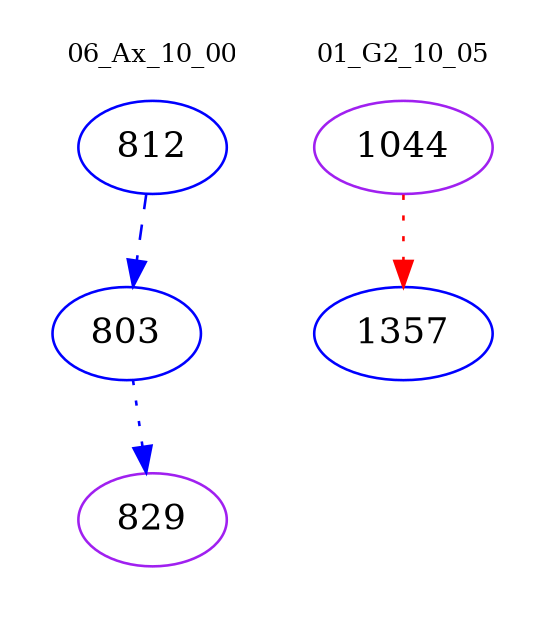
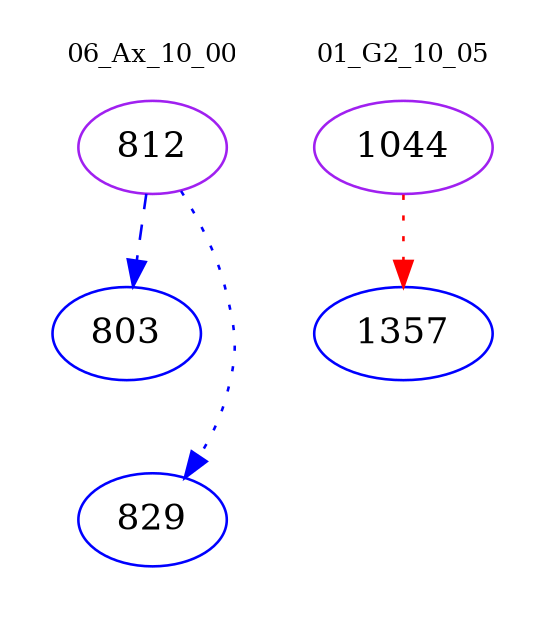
node "812": color blue -> purple
edge "803" -> "829": now "812" -> "829"
node "829": color purple -> blue
